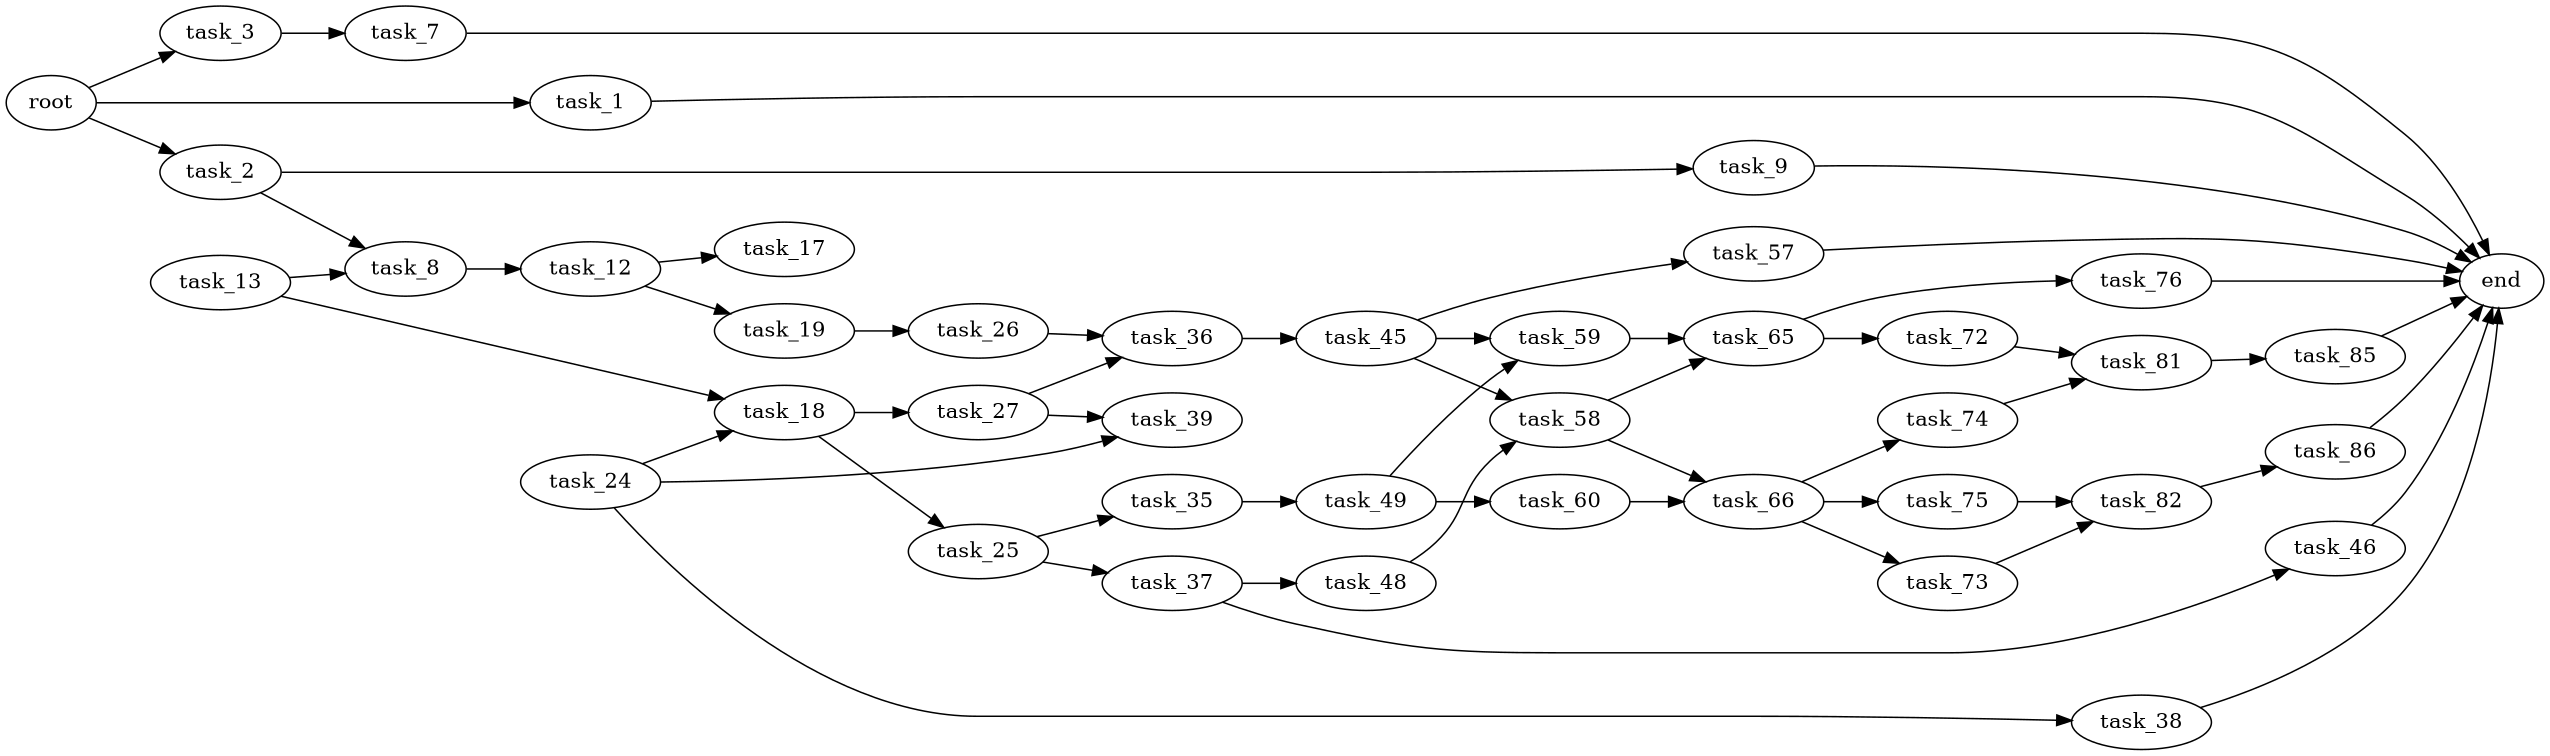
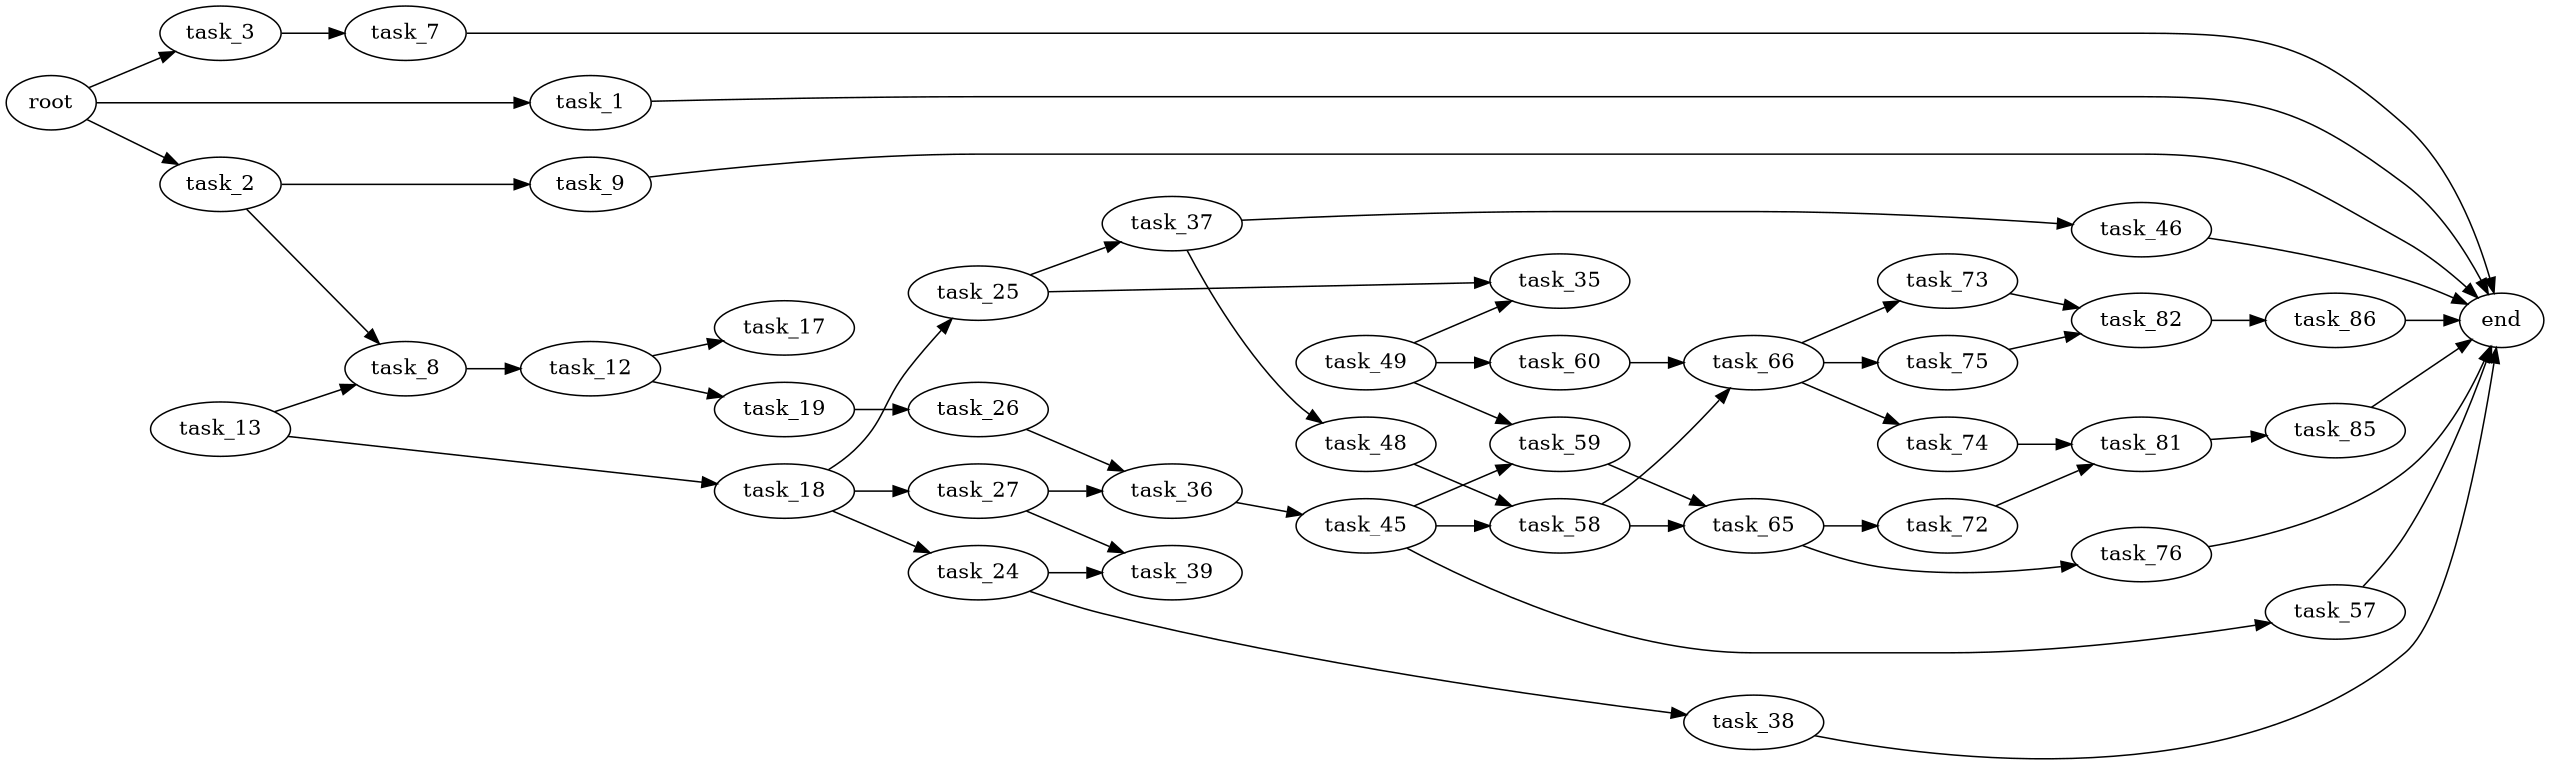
edge "task_24" -> "task_18": reversed
edge "task_35" -> "task_49": reversed
